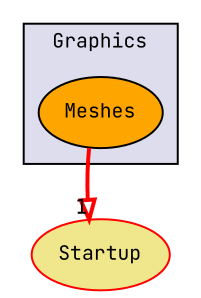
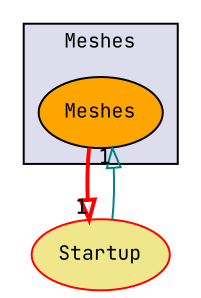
cluster "Graphics": label "Graphics" -> "Meshes"
edge "Startup" -> "Meshes": added
